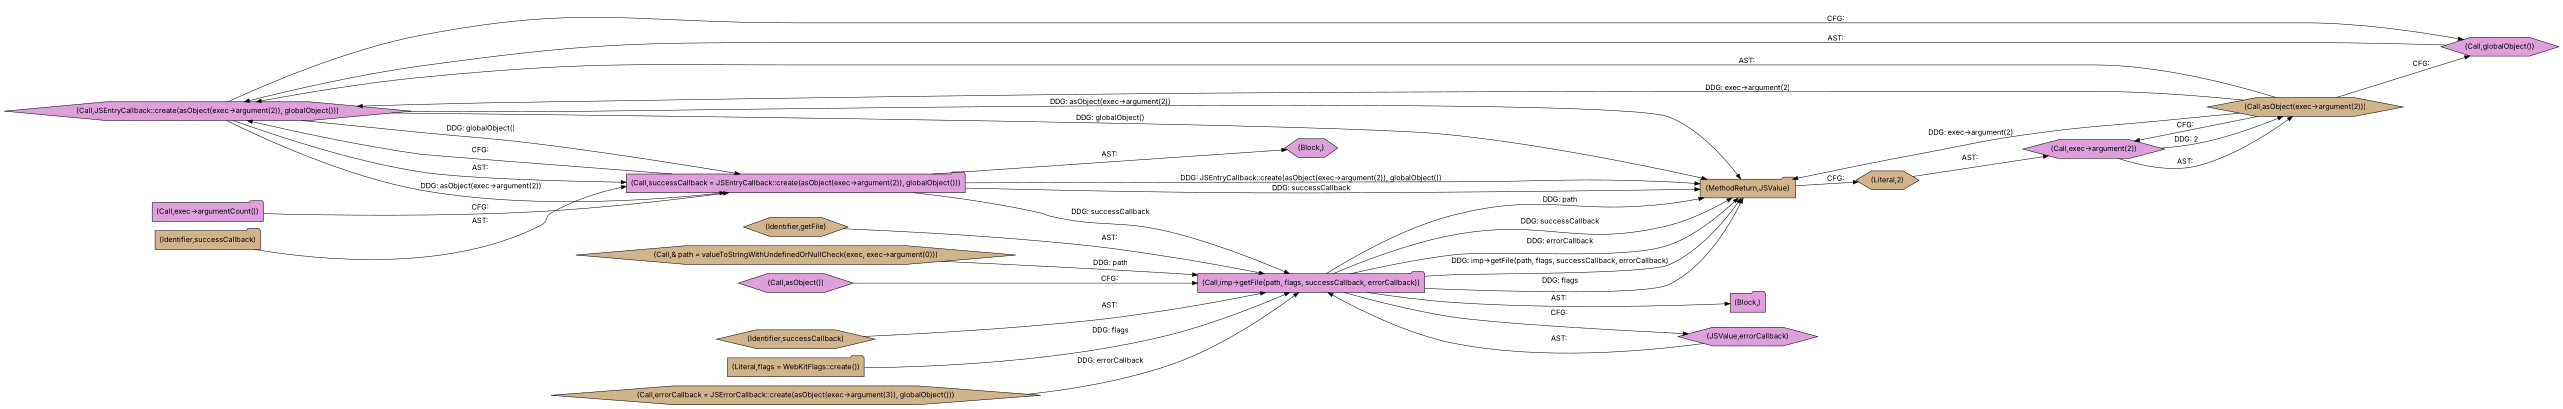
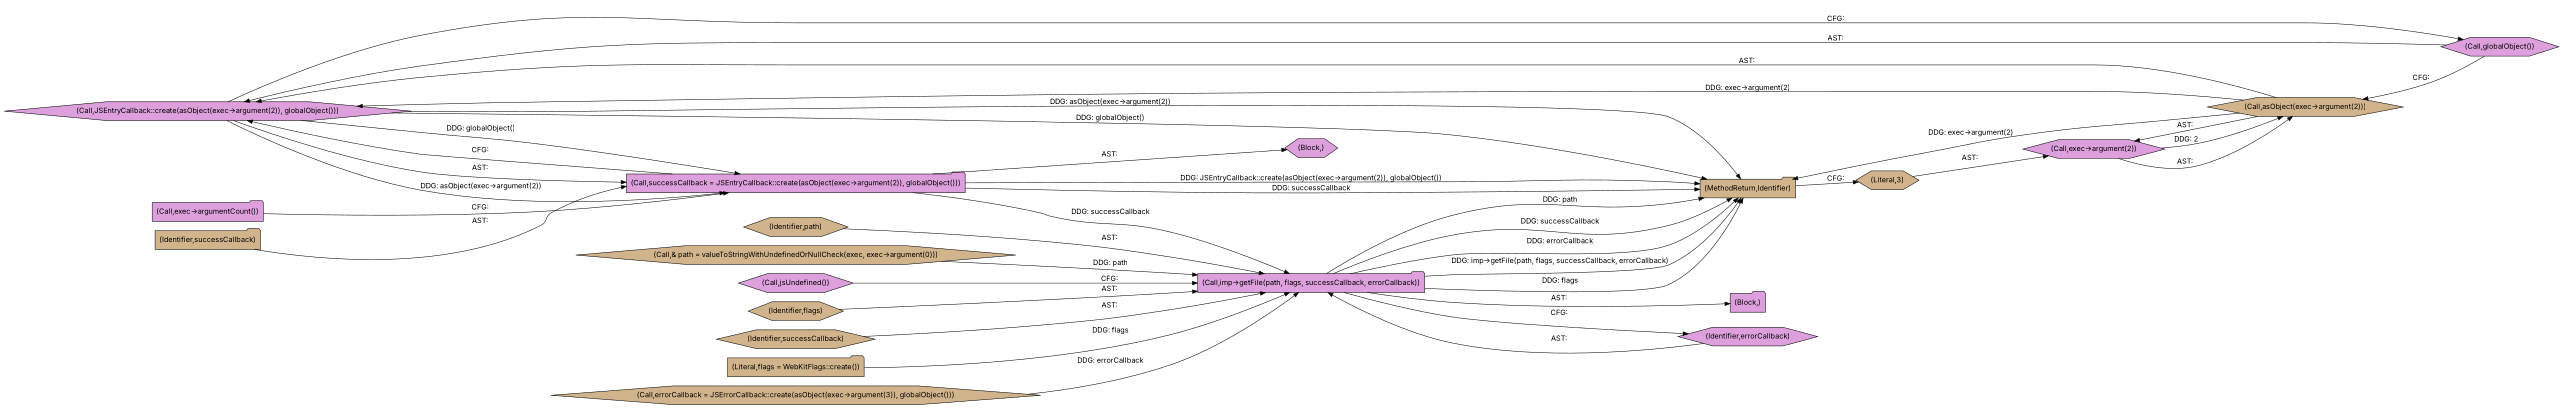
edge "(Call,asObject(exec->argument(2)))" -> "(Call,globalObject())": reversed
edge "(Call,asObject(exec->argument(2)))" -> "(Call,exec->argument(2))": label "CFG: " -> "AST: "
node "(Literal,2)": label "(Literal,2)" -> "(Literal,3)"
node "(MethodReturn,JSValue)": label "(MethodReturn,JSValue)" -> "(MethodReturn,Identifier)"
node "(Identifier,getFile)": label "(Identifier,getFile)" -> "(Identifier,path)"
node "(Call,asObject())": label "(Call,asObject())" -> "(Call,jsUndefined())"
node "(Identifier,flags)": added
node "(JSValue,errorCallback)": label "(JSValue,errorCallback)" -> "(Identifier,errorCallback)"
